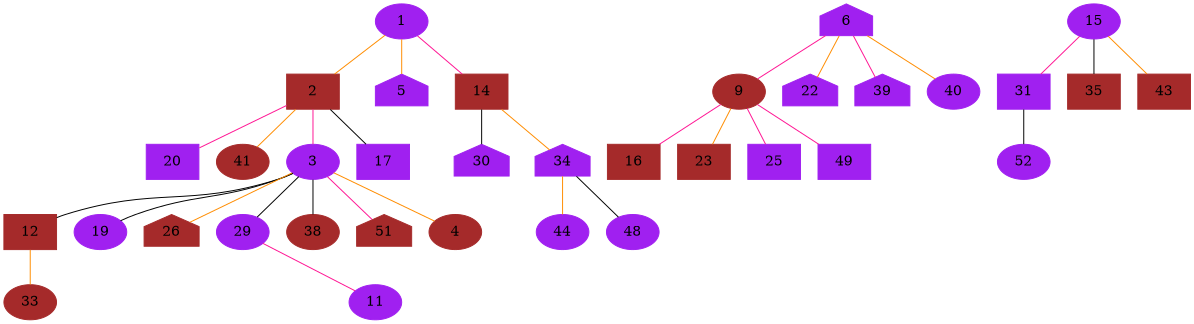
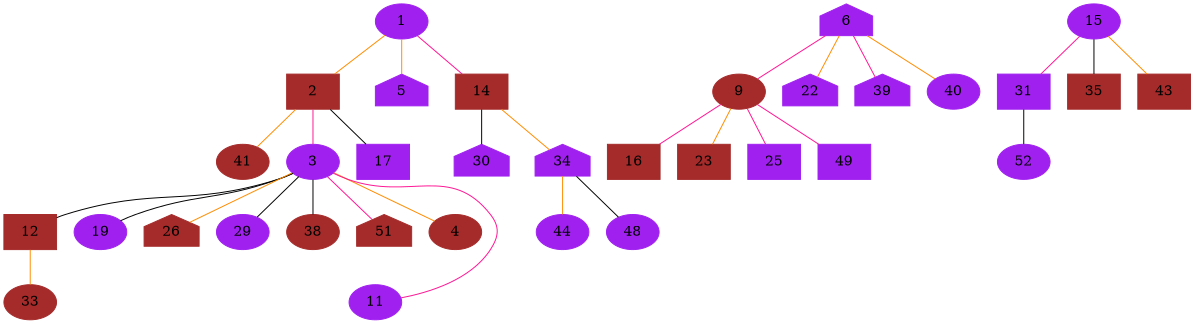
node "20": removed
edge "29" -- "11": now "3" -- "11"
